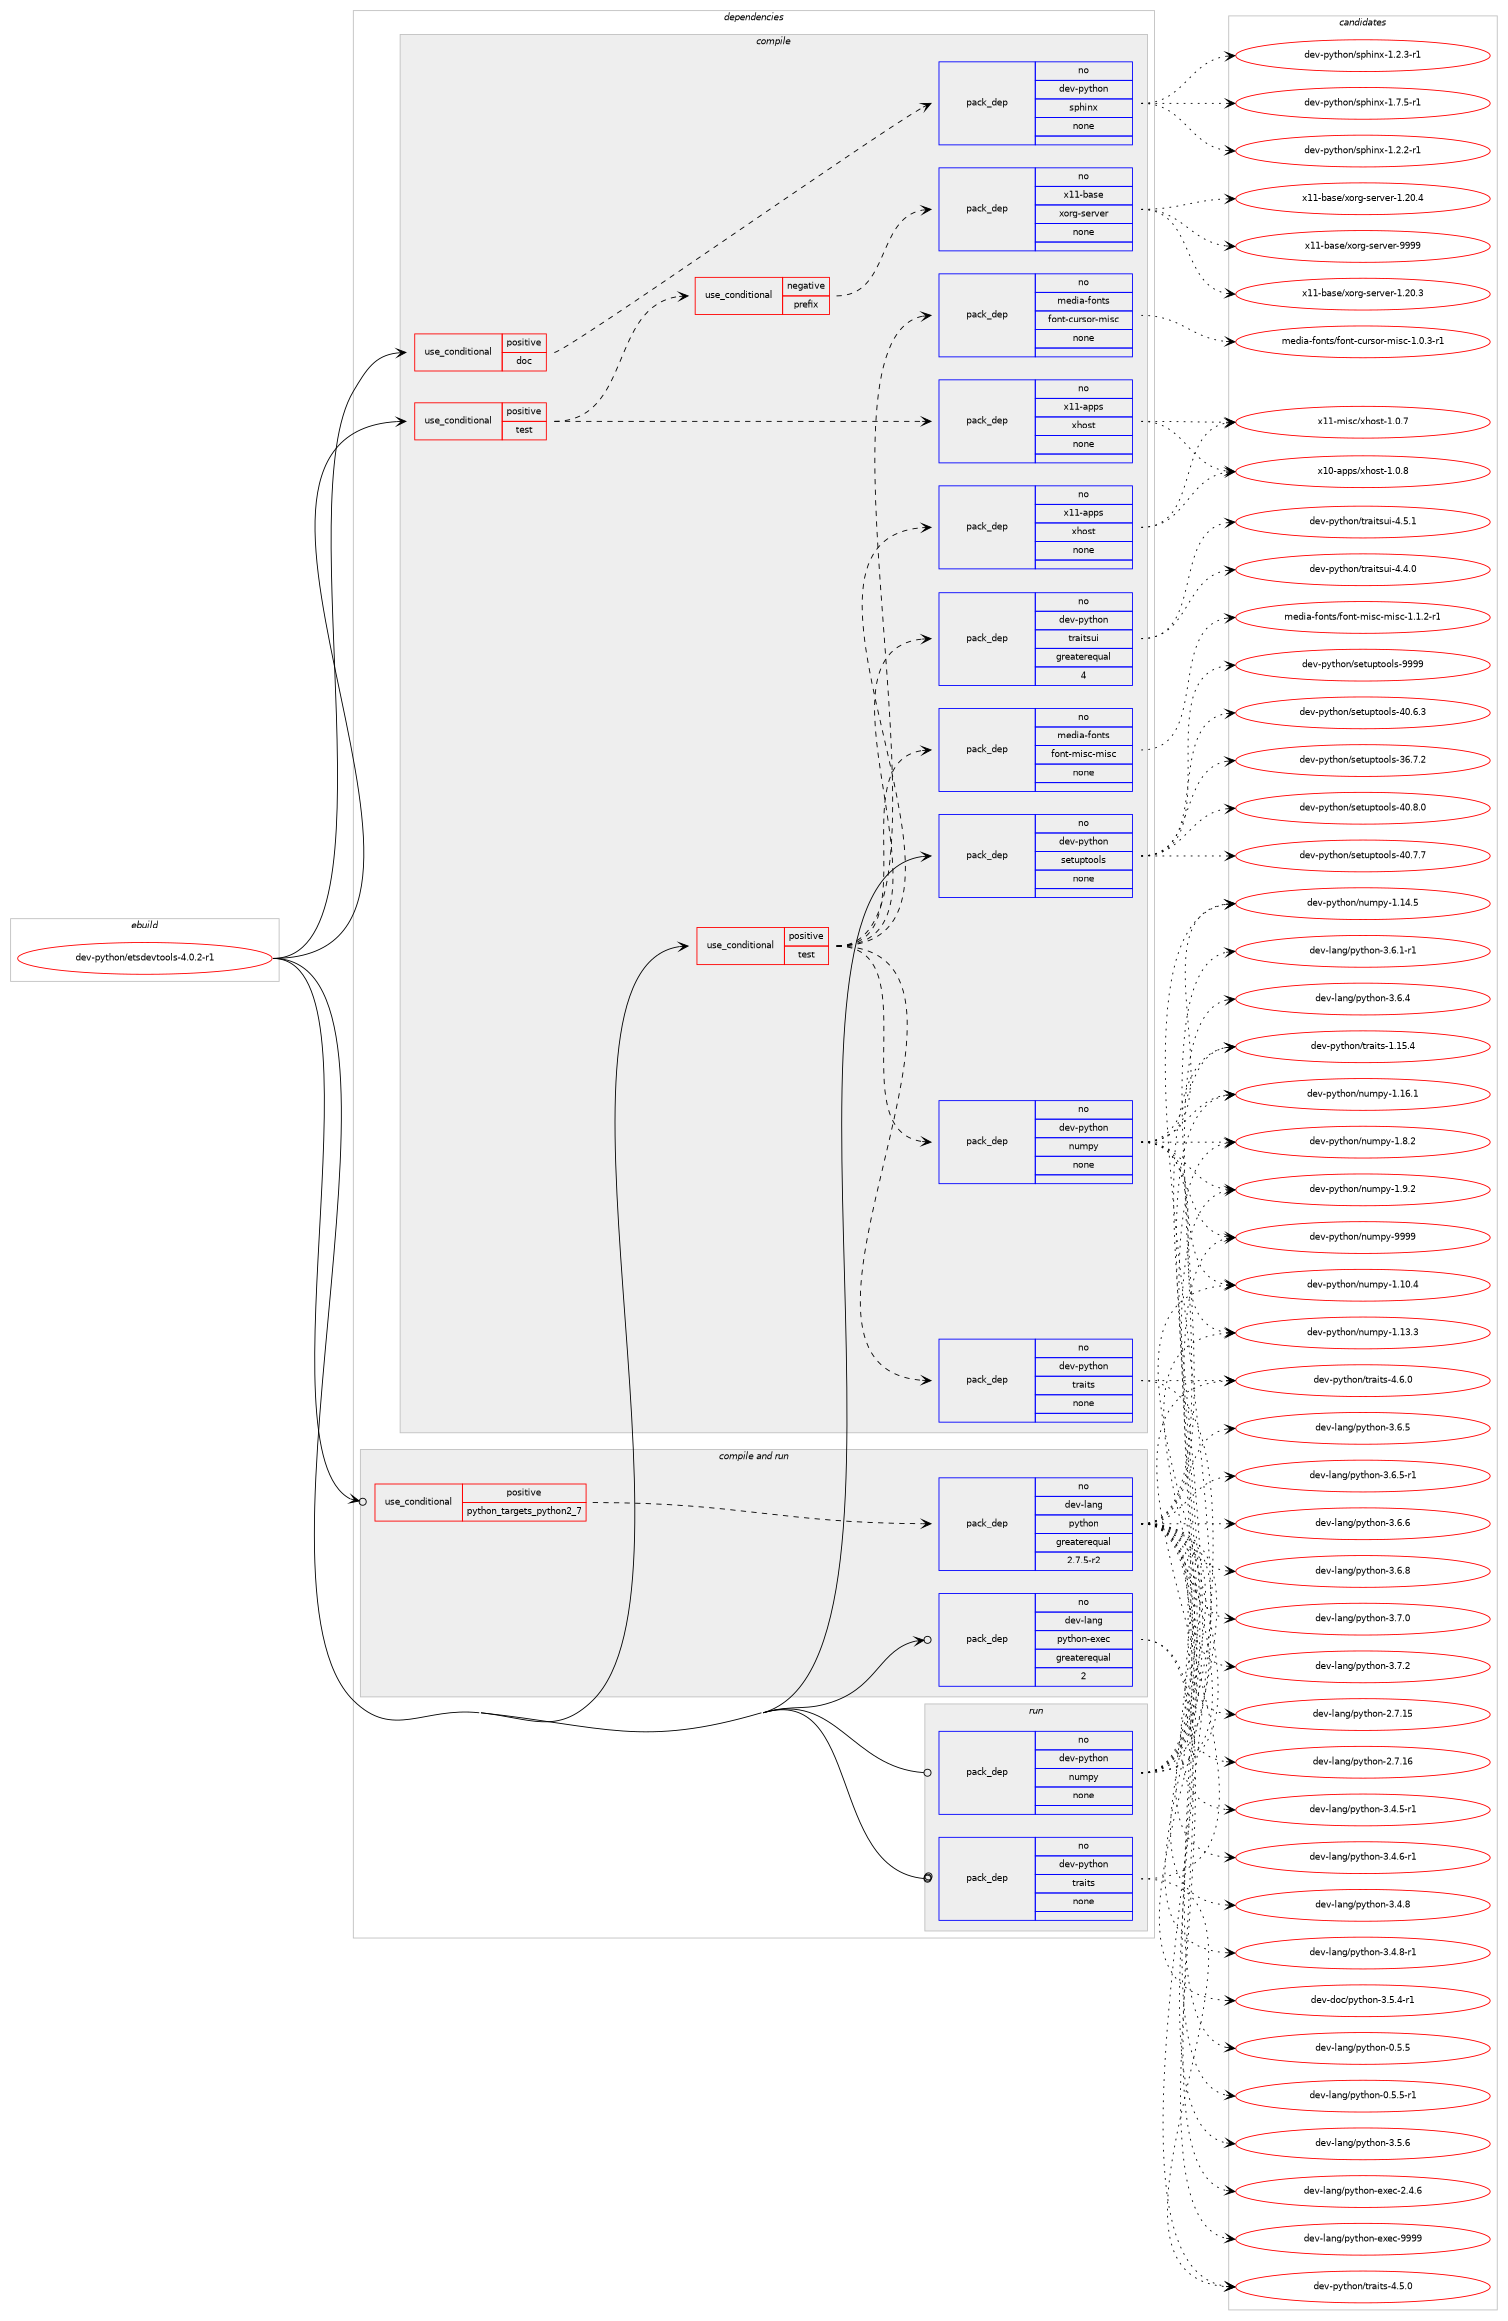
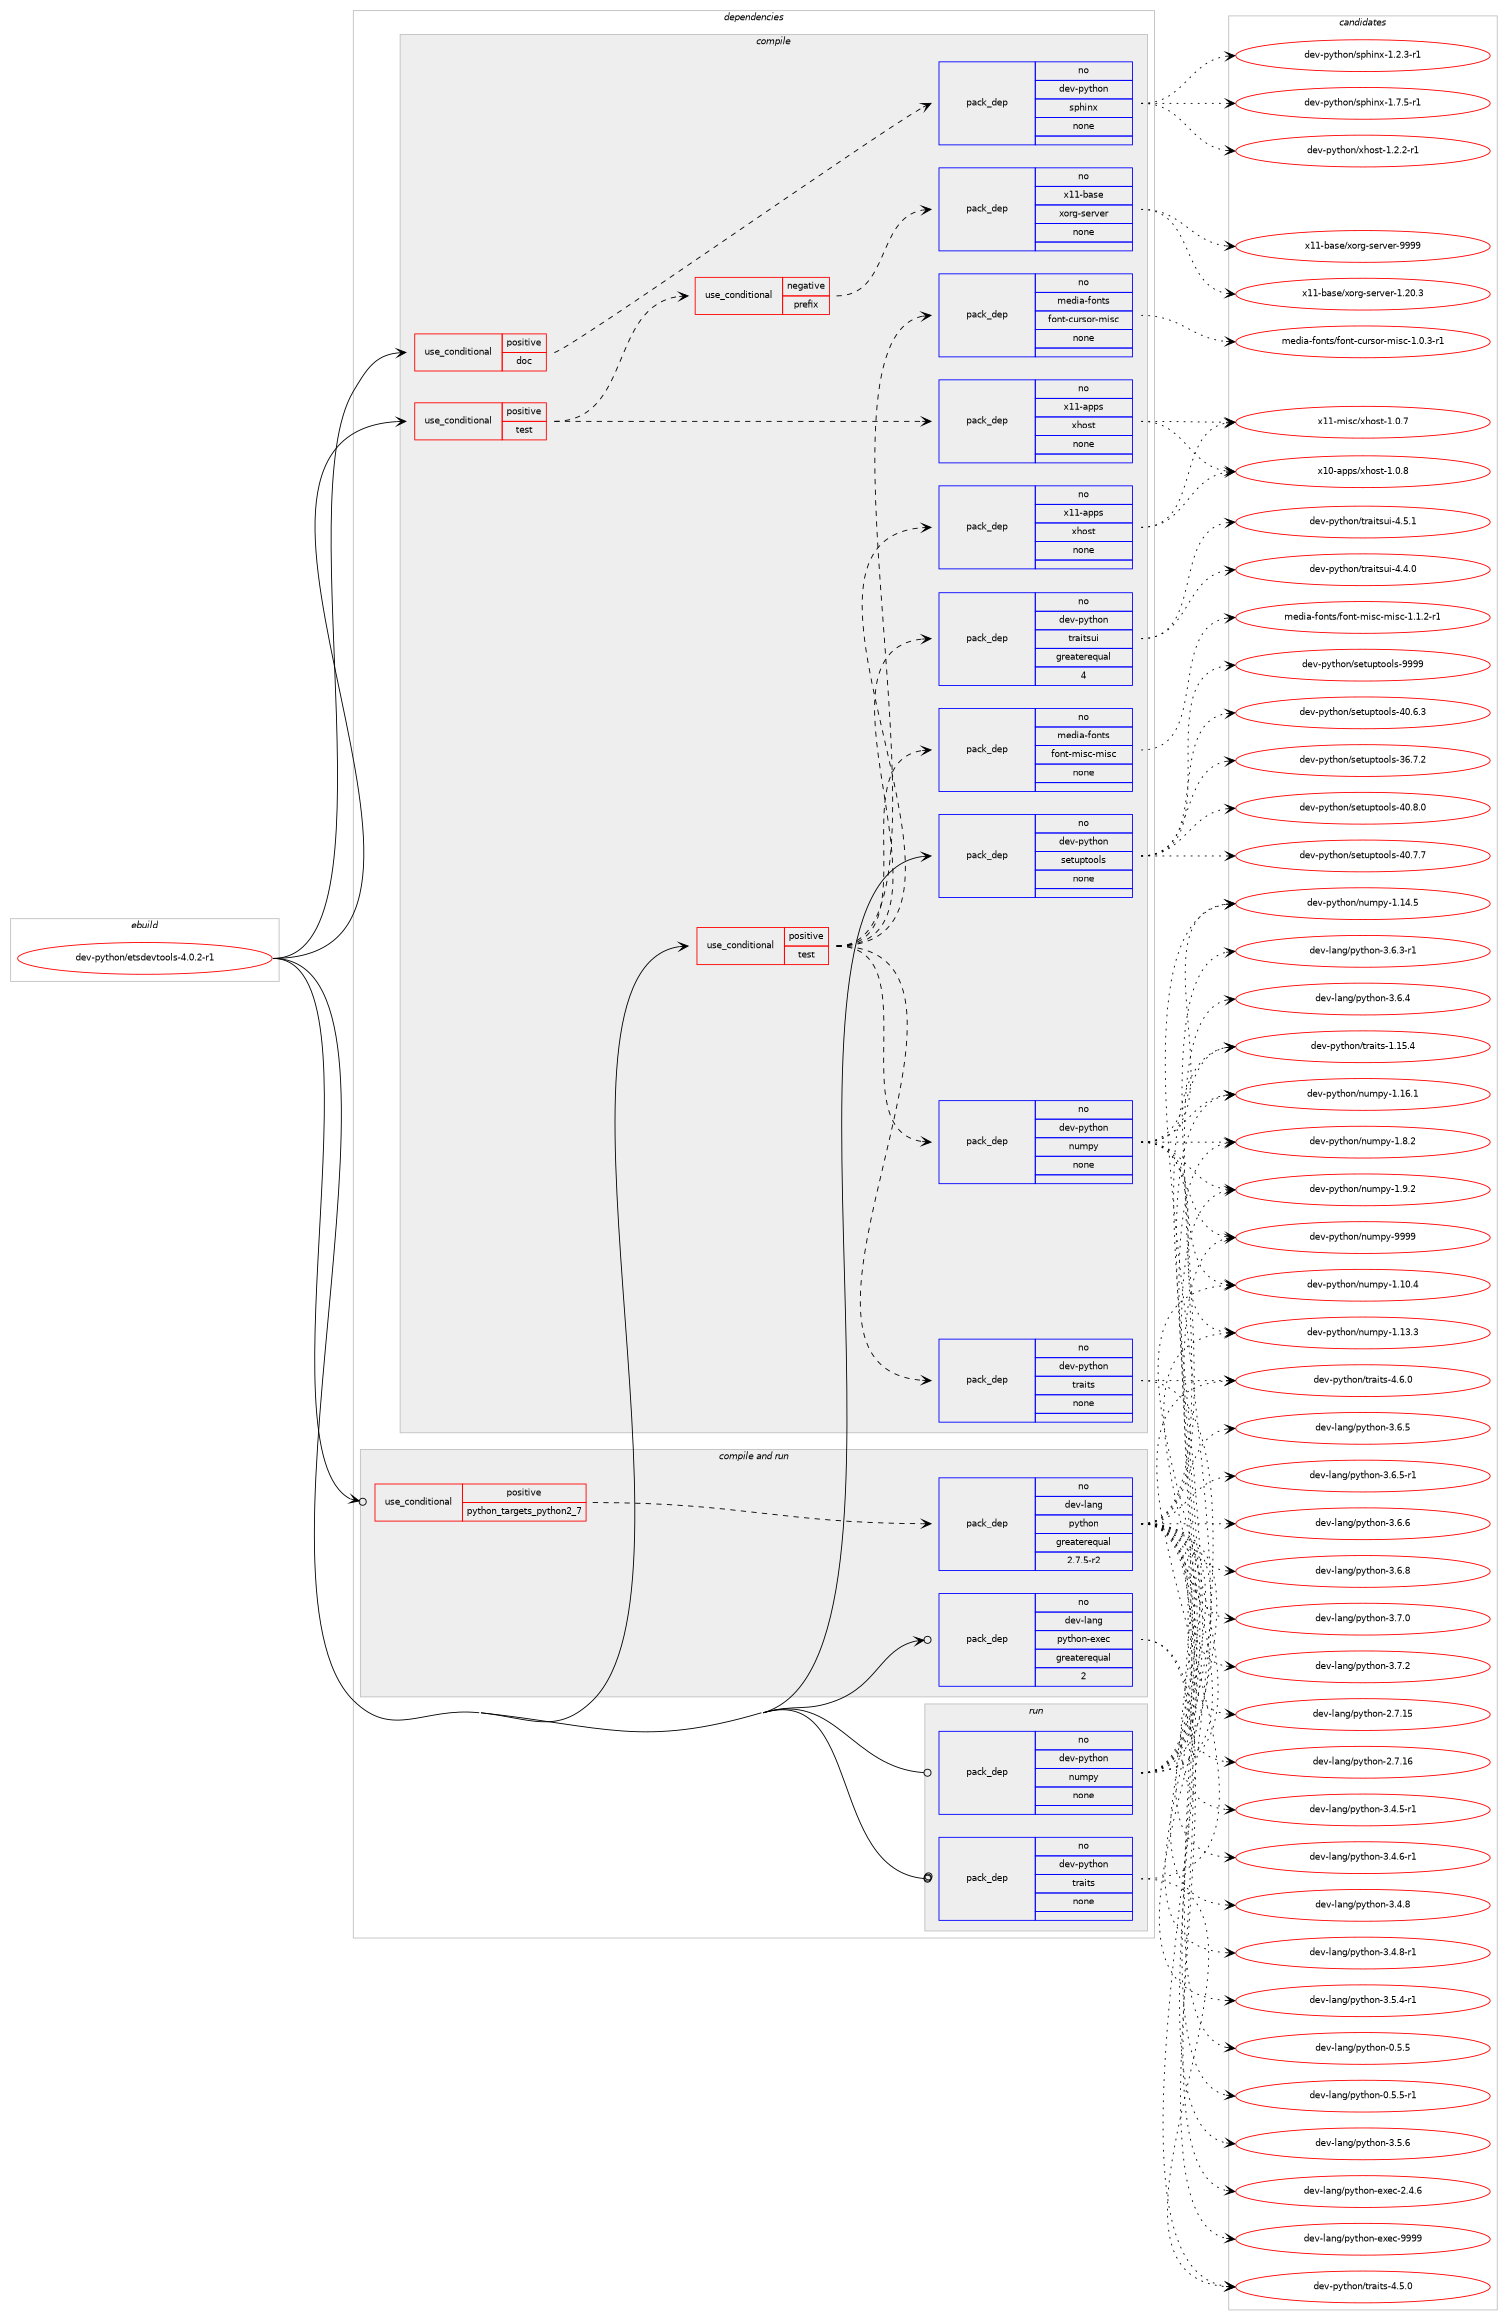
node "dev-python/sphinx-1.2.2-r1": label "dev-python/sphinx-1.2.2-r1" -> "dev-python/xhost-1.2.2-r1"
node "x11-base/xorg-server-1.20.4": removed
node "dev-lang/python-3.6.1-r1": label "dev-lang/python-3.6.1-r1" -> "dev-lang/python-3.6.3-r1"
node "dev-doc/python-3.5.4-r1": label "dev-doc/python-3.5.4-r1" -> "dev-lang/python-3.5.4-r1"
